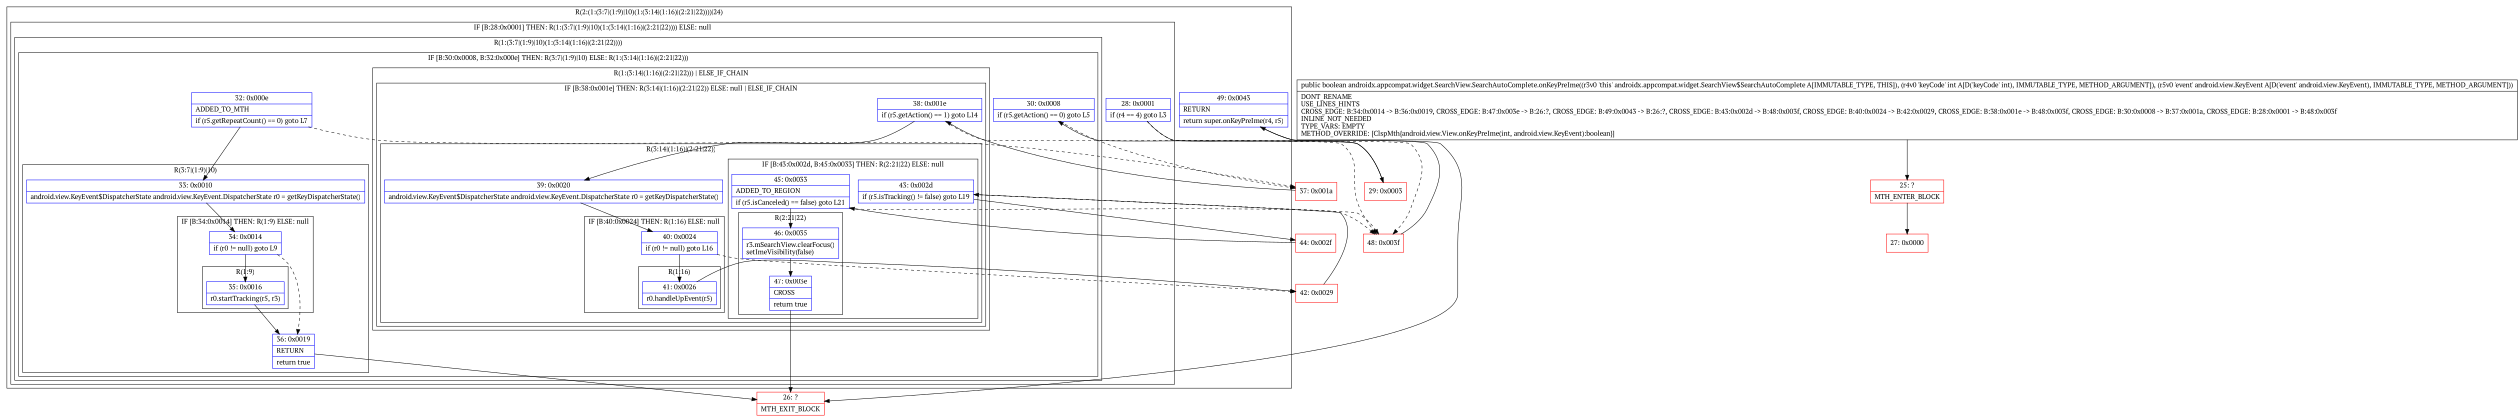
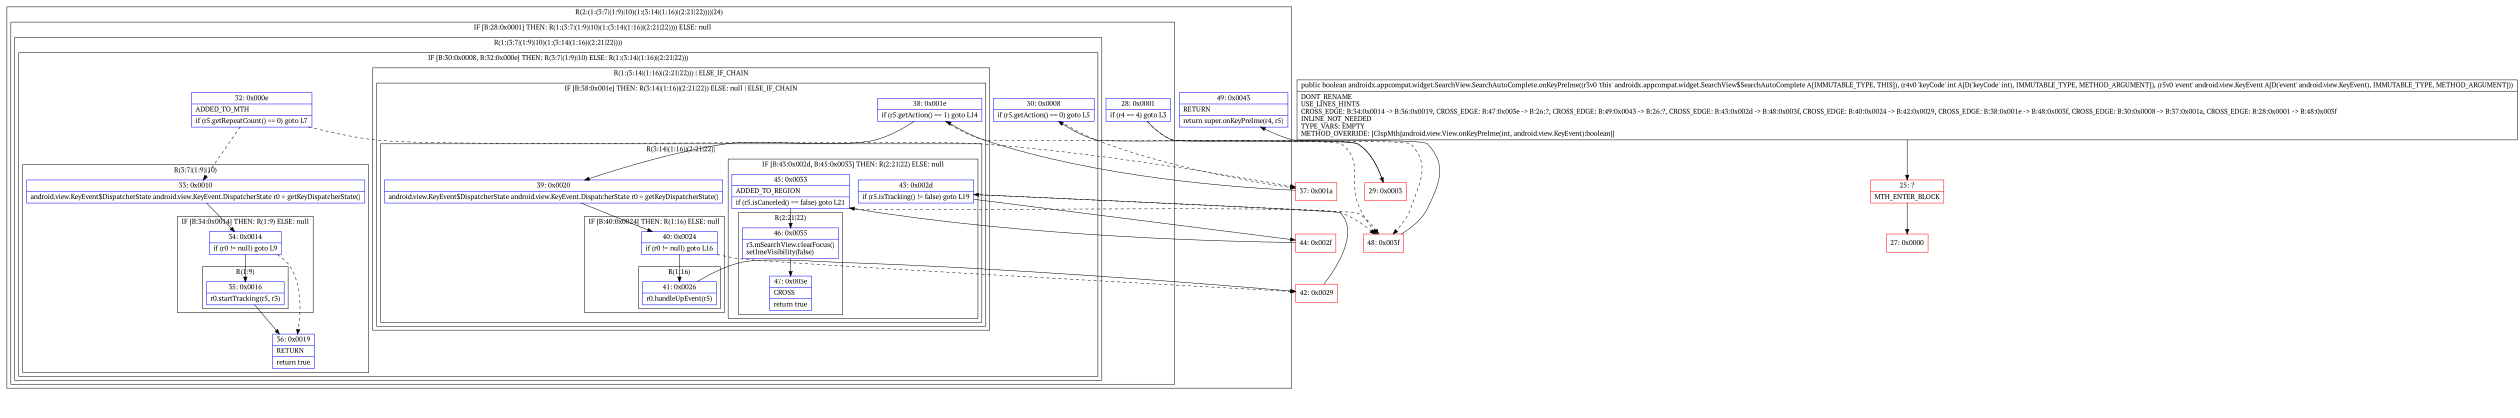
edge "32: 0x000e" -> "33: 0x0010": style solid -> dashed
node "26: ?": removed
